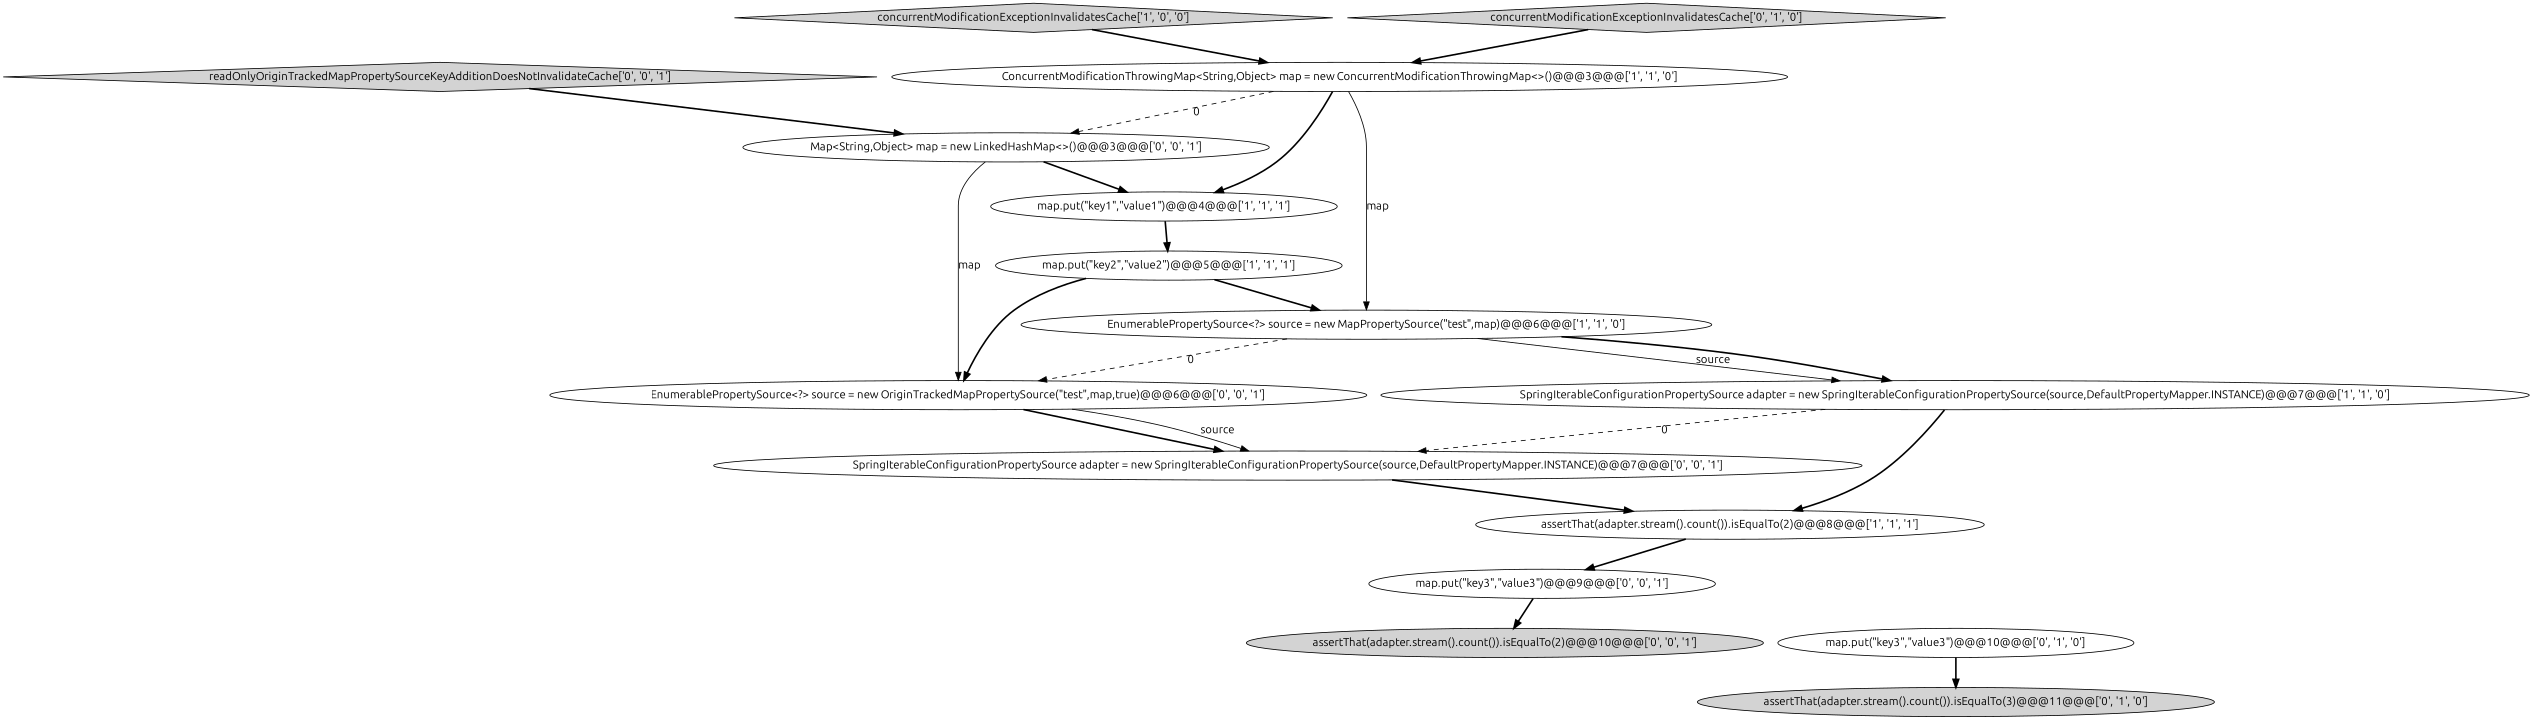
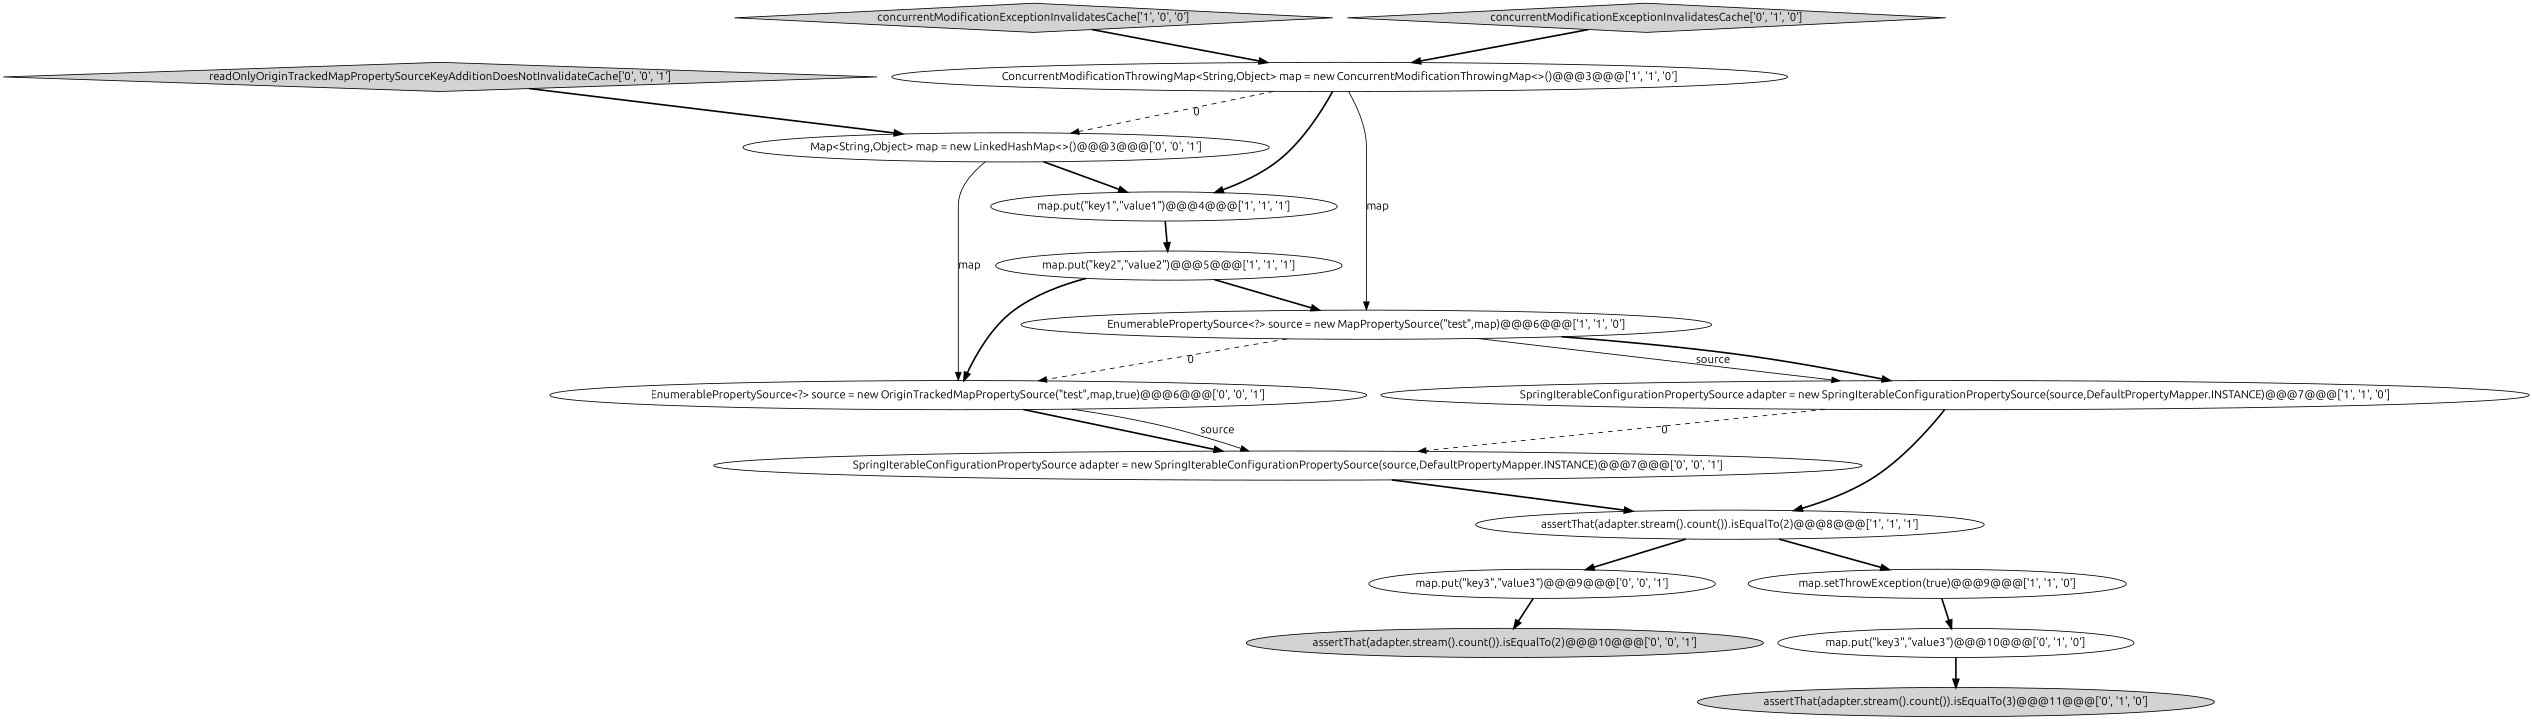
node "map.setThrowException(true)@@@9@@@['1', '1', '0']": added
